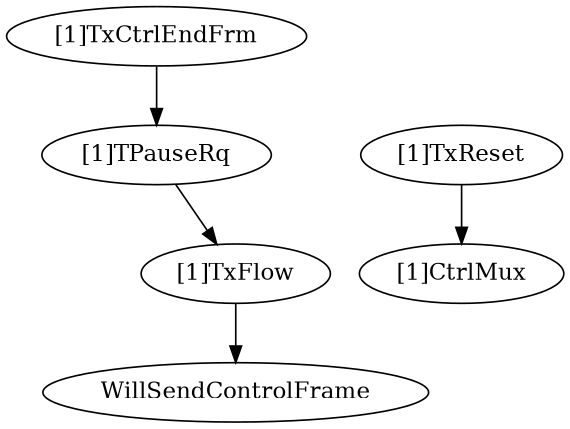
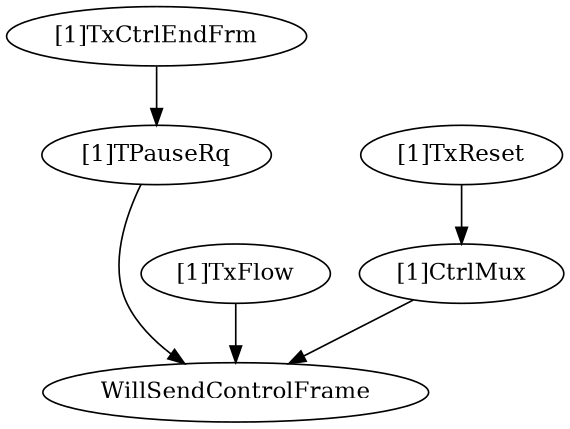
edge "[1]TPauseRq" -> "[1]TxFlow": now "[1]TPauseRq" -> "WillSendControlFrame"
edge "[1]CtrlMux" -> "WillSendControlFrame": added
